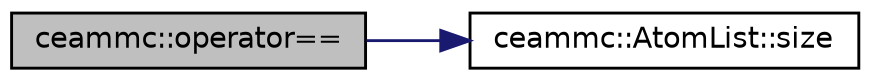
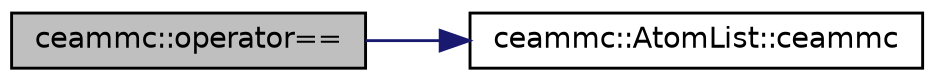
node "ceammc::AtomList::size": label "ceammc::AtomList::size" -> "ceammc::AtomList::ceammc"
